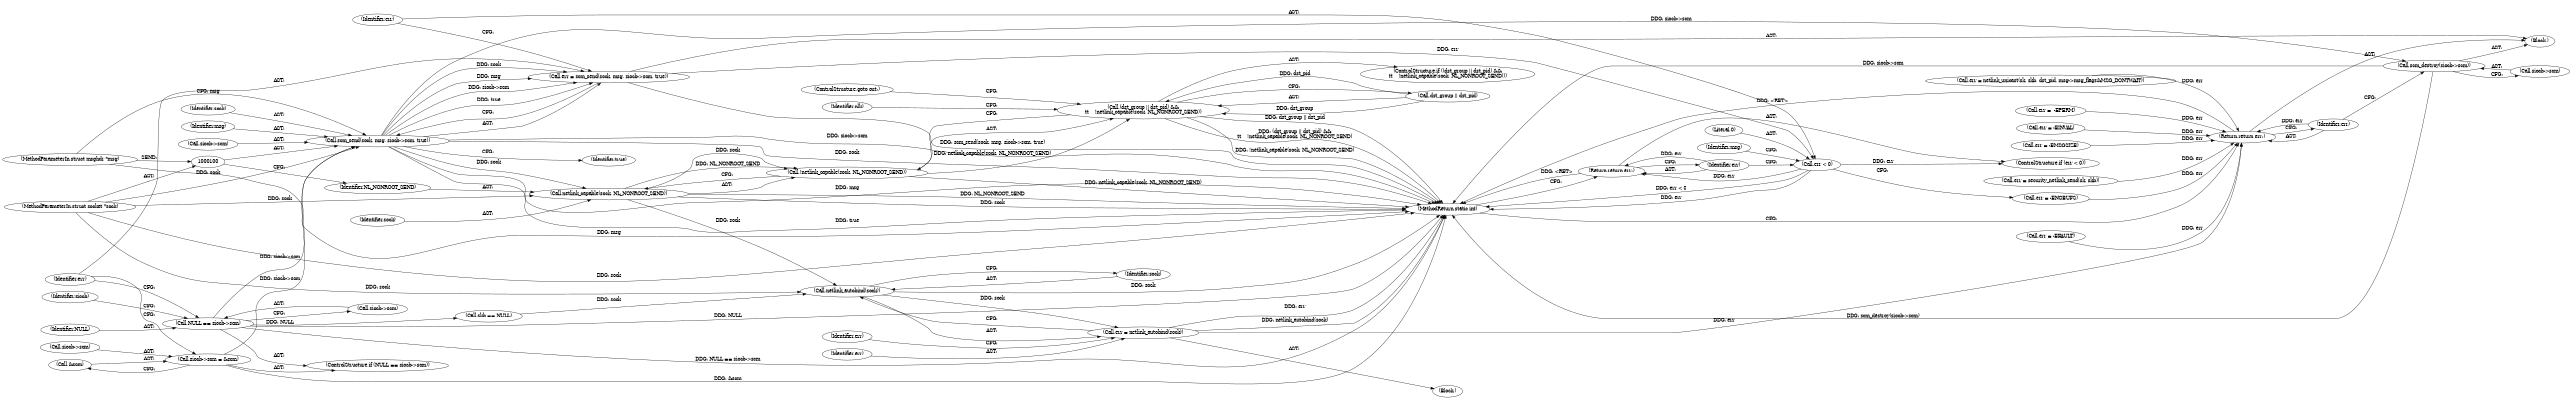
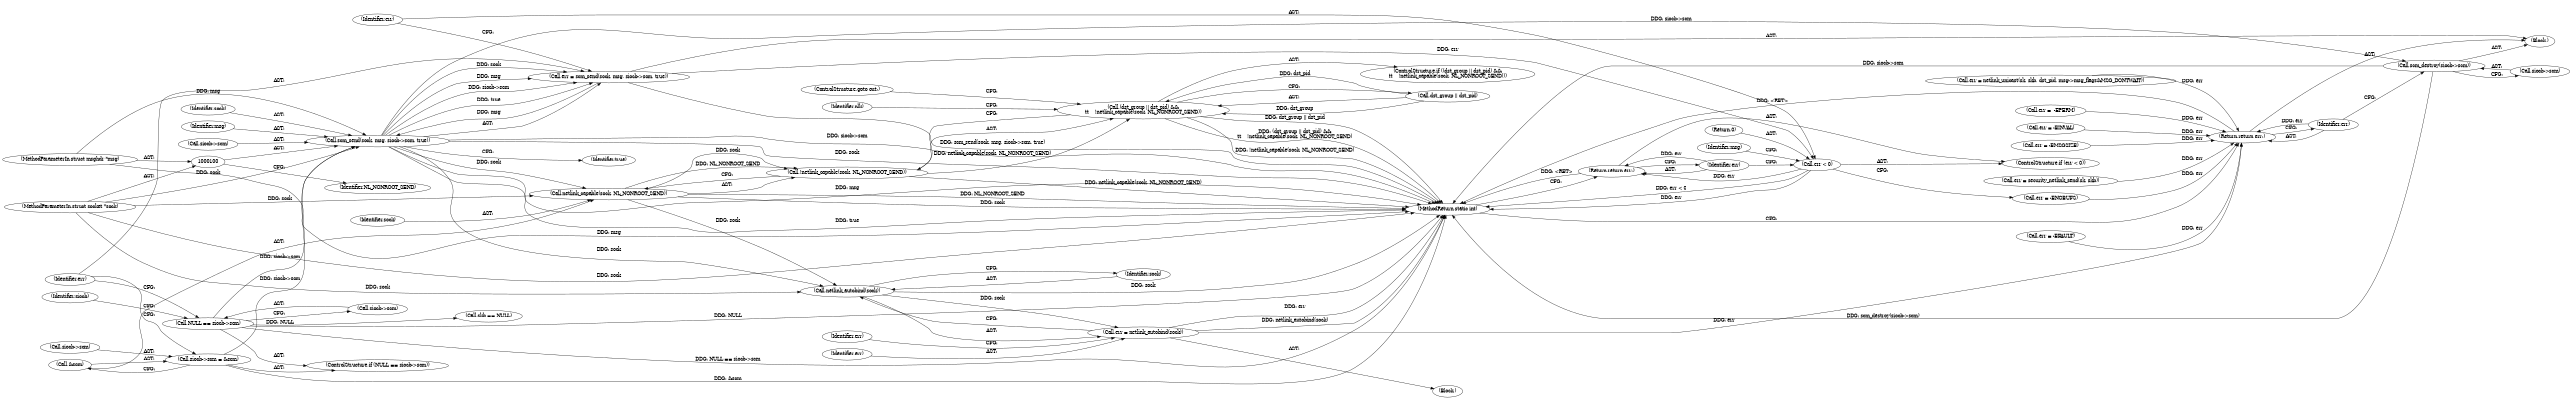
edge "(MethodParameterIn,struct msghdr *msg)" -> "(Call,scm_send(sock, msg, siocb->scm, true))": label "CFG: msg" -> "DDG: msg"
edge "(Call,err = scm_send(sock, msg, siocb->scm, true))" -> "(Call,scm_send(sock, msg, siocb->scm, true))": label "CFG: " -> "DDG: msg"
node "(Literal,0)": label "(Literal,0)" -> "(Return,0)"
edge "(MethodParameterIn,struct msghdr *msg)" -> "1000100": label "SEND: " -> "AST: "
edge "(Call,err < 0)" -> "(ControlStructure,if (err < 0))": label "DDG: err" -> "AST: "
edge "(Identifier,NL_NONROOT_SEND)" -> "(Call,netlink_capable(sock, NL_NONROOT_SEND))": now "(Call,&scm)" -> "(Call,netlink_capable(sock, NL_NONROOT_SEND))"
edge "(Call,skb == NULL)" -> "(Call,netlink_autobind(sock))": now "(Call,scm_send(sock, msg, siocb->scm, true))" -> "(Call,netlink_autobind(sock))"
node "(Identifier,NULL)": removed
